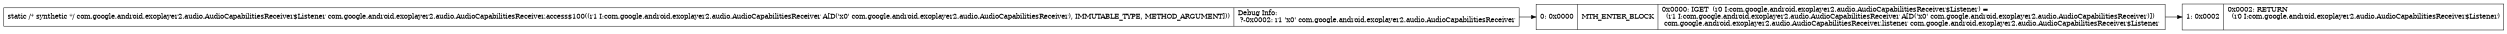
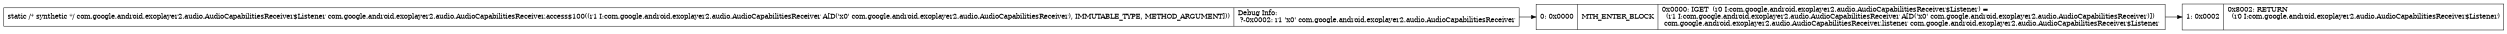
node "1: 0x0002": text "0x0002: RETURN" -> "0x8002: RETURN"
